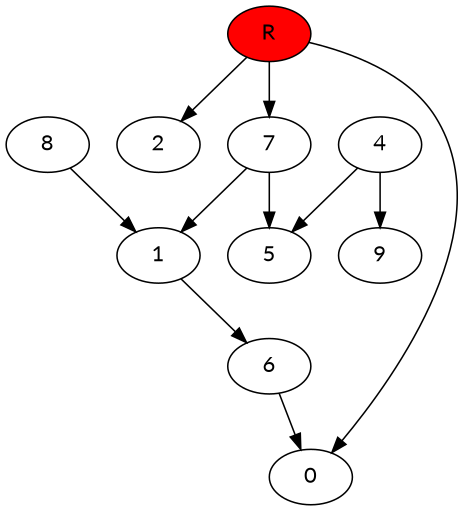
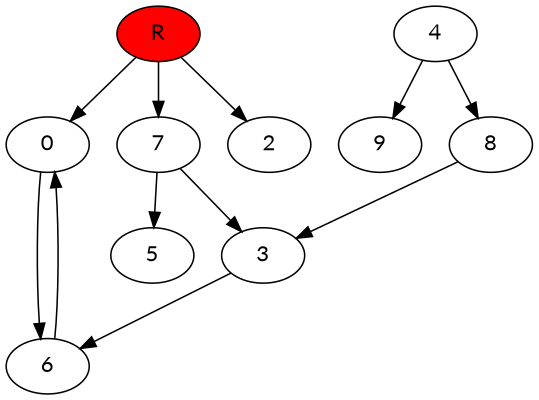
edge "4" -> "5": now "4" -> "8"
edge "0" -> "6": added
node "1": label "1" -> "3"
